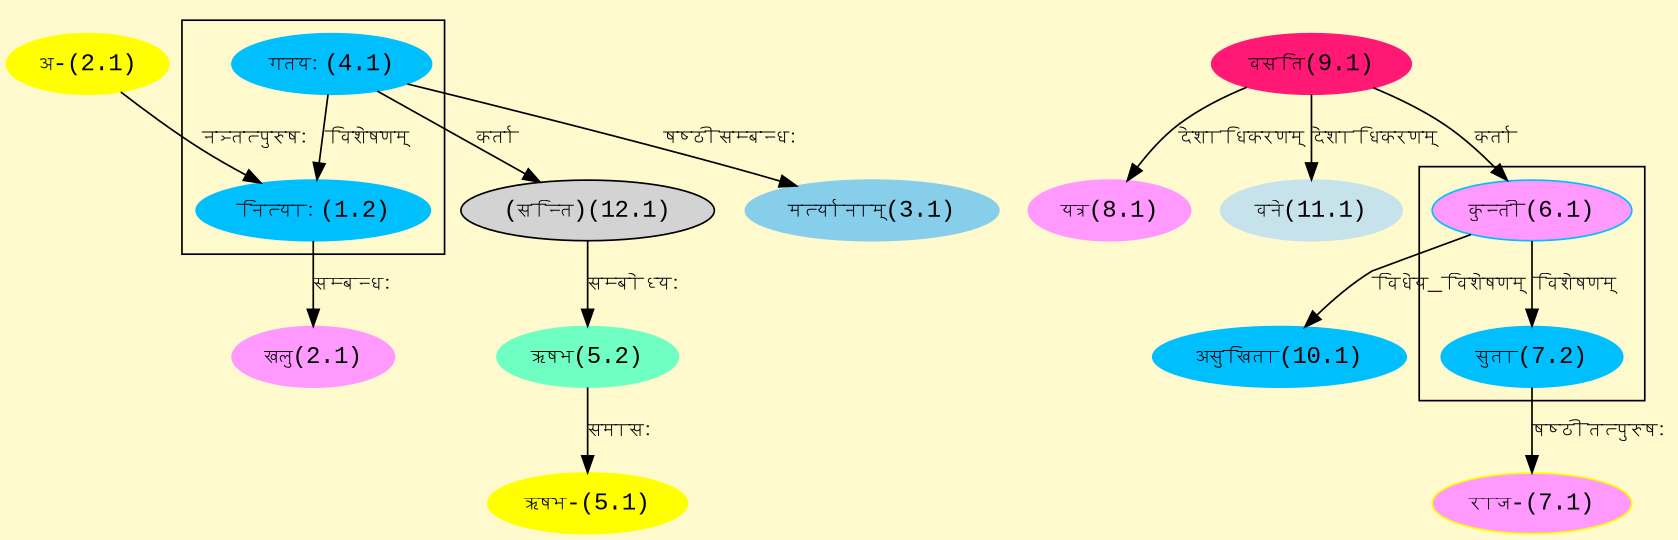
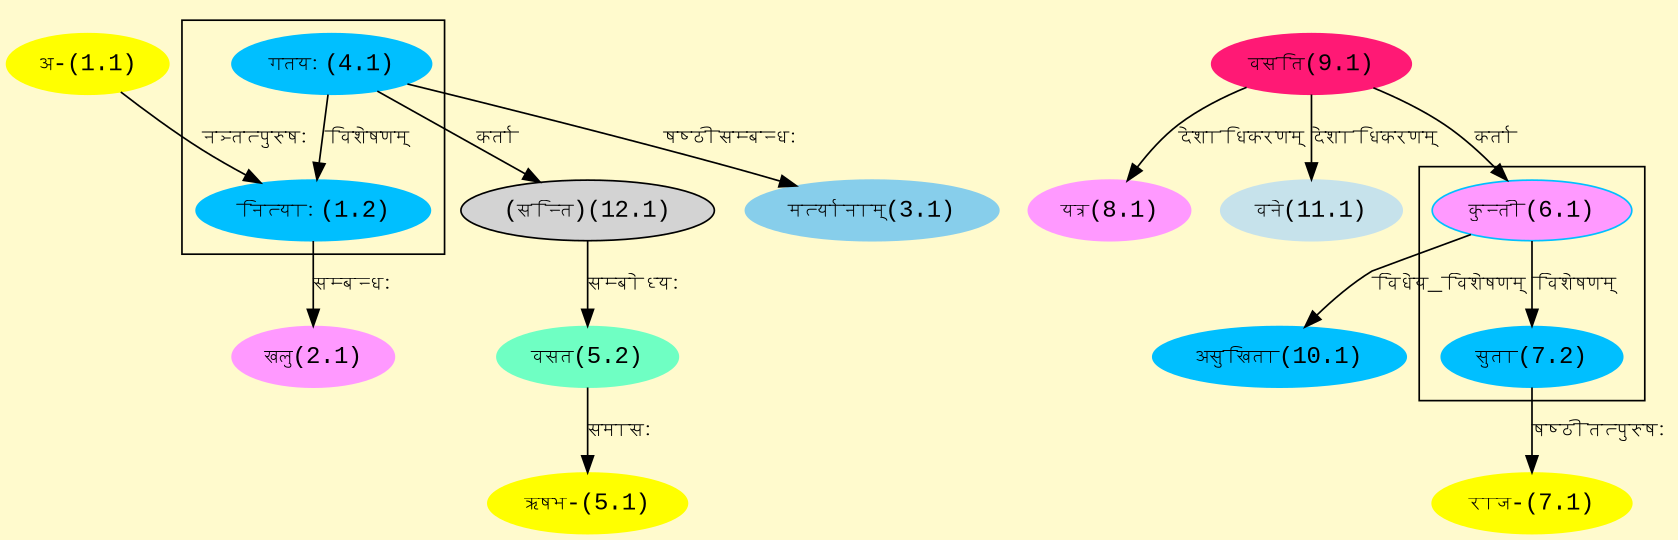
node "अ-(2.1)": label "अ-(2.1)" -> "अ-(1.1)"
node "ऋषभ(5.2)": label "ऋषभ(5.2)" -> "वसत(5.2)"
node "राज-(7.1)": fillcolor #ff99ff -> #ffff00
